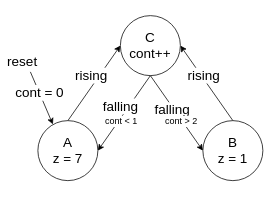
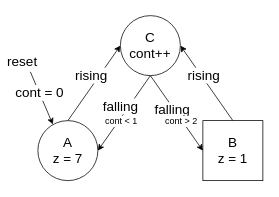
node "B z = 1": shape ellipse -> rectangle
